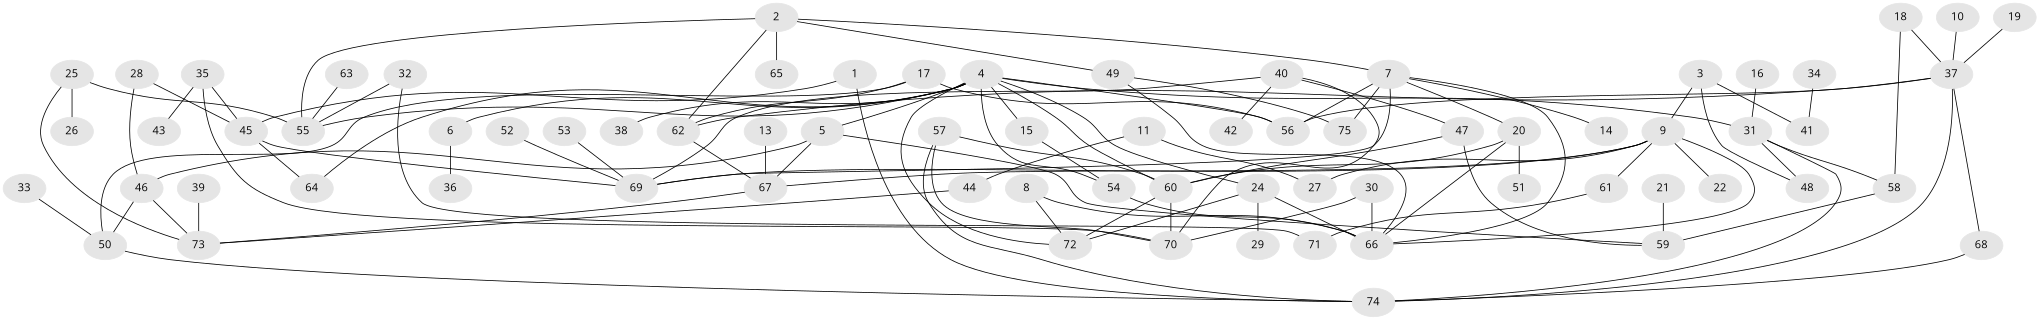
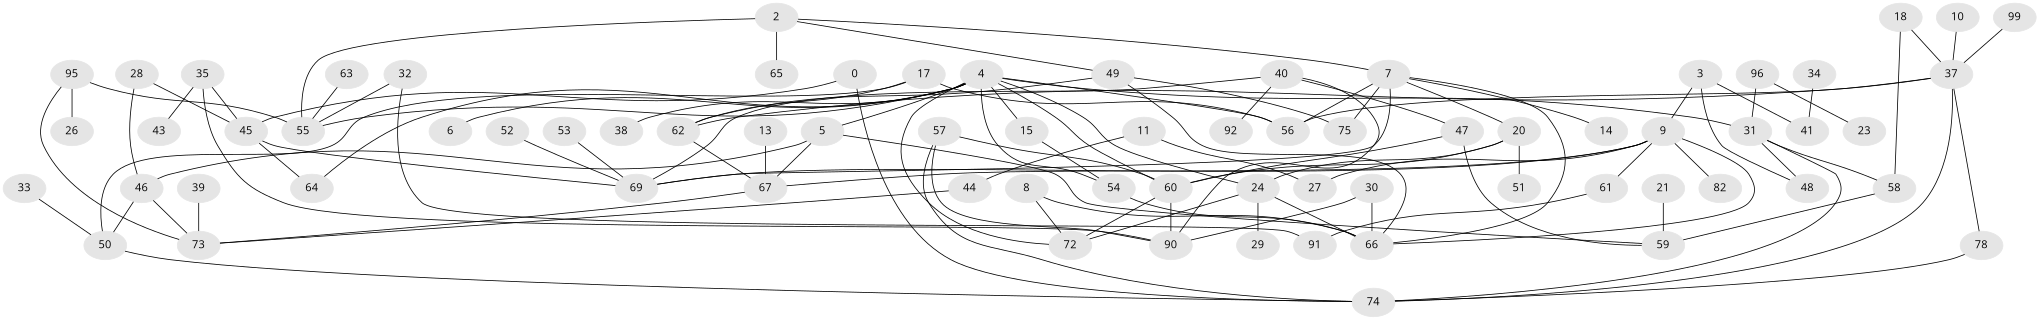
node "19": label "19" -> "99"
node "25": label "25" -> "95"
edge "2" -- "62": now "49" -- "62"
node "1": label "1" -> "0"
node "16": label "16" -> "96"
node "42": label "42" -> "92"
node "23": added
node "36": removed
edge "20" -- "66": now "20" -- "24"
node "22": label "22" -> "82"
node "70": label "70" -> "90"
node "71": label "71" -> "91"
node "68": label "68" -> "78"
